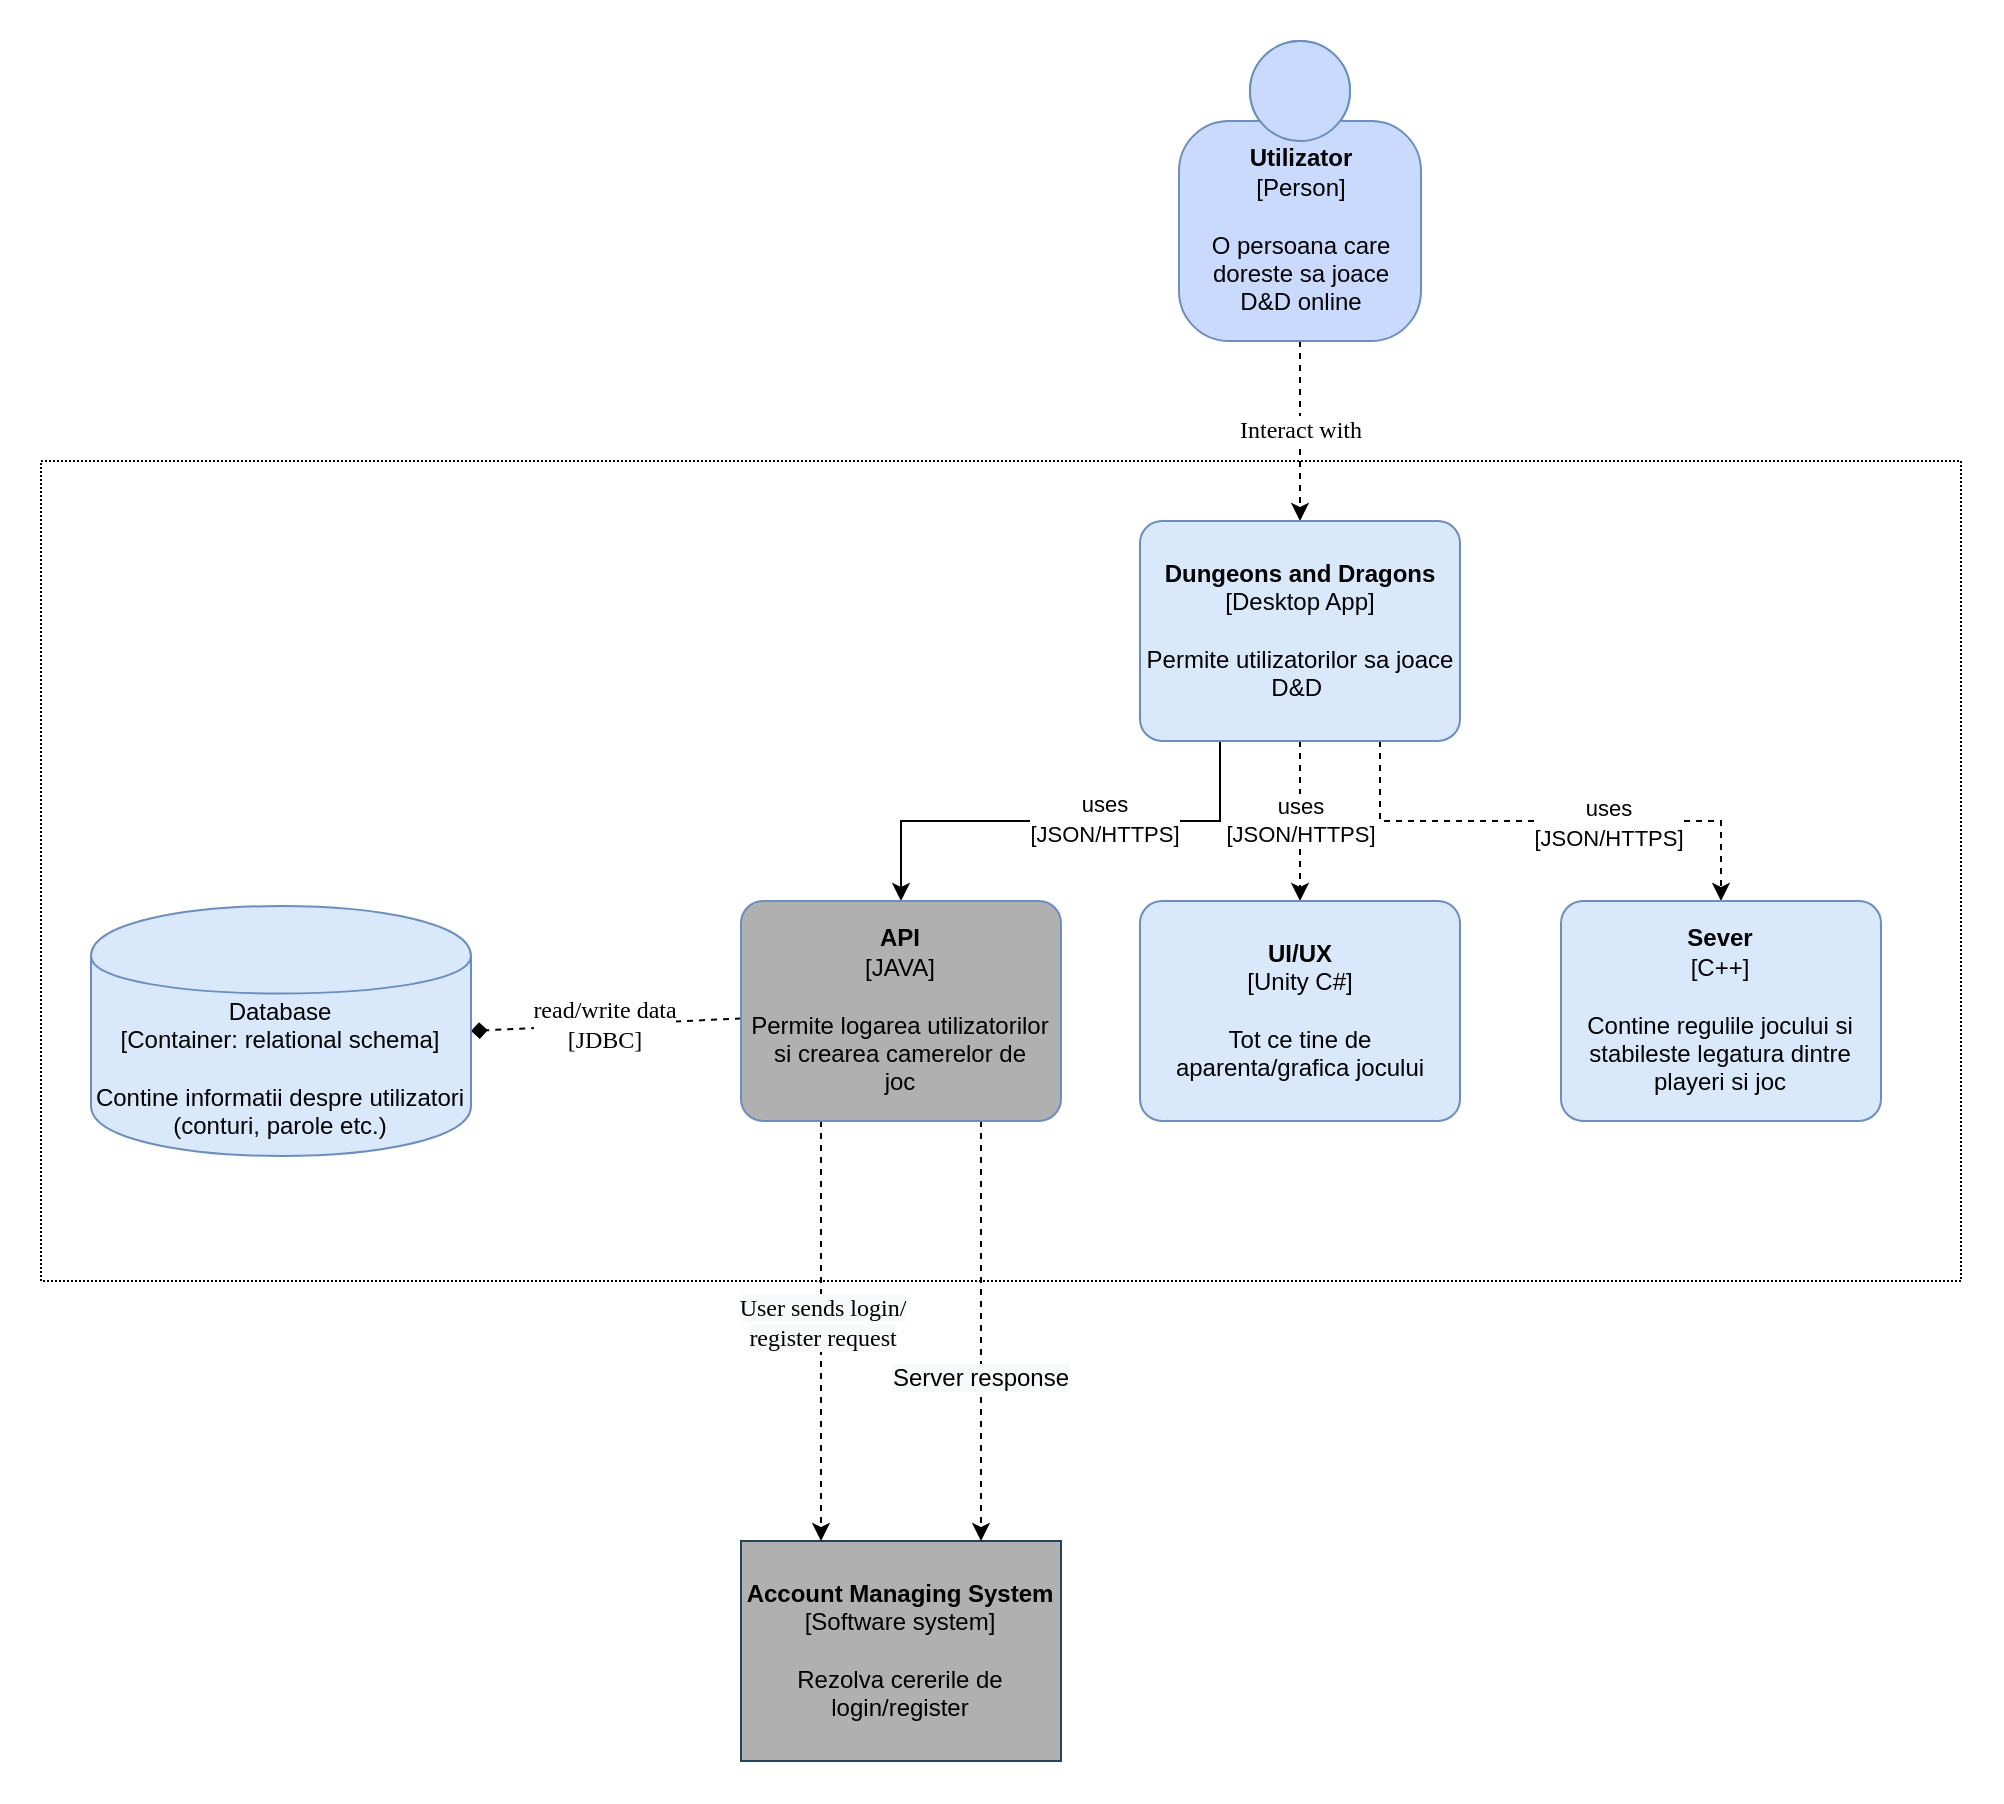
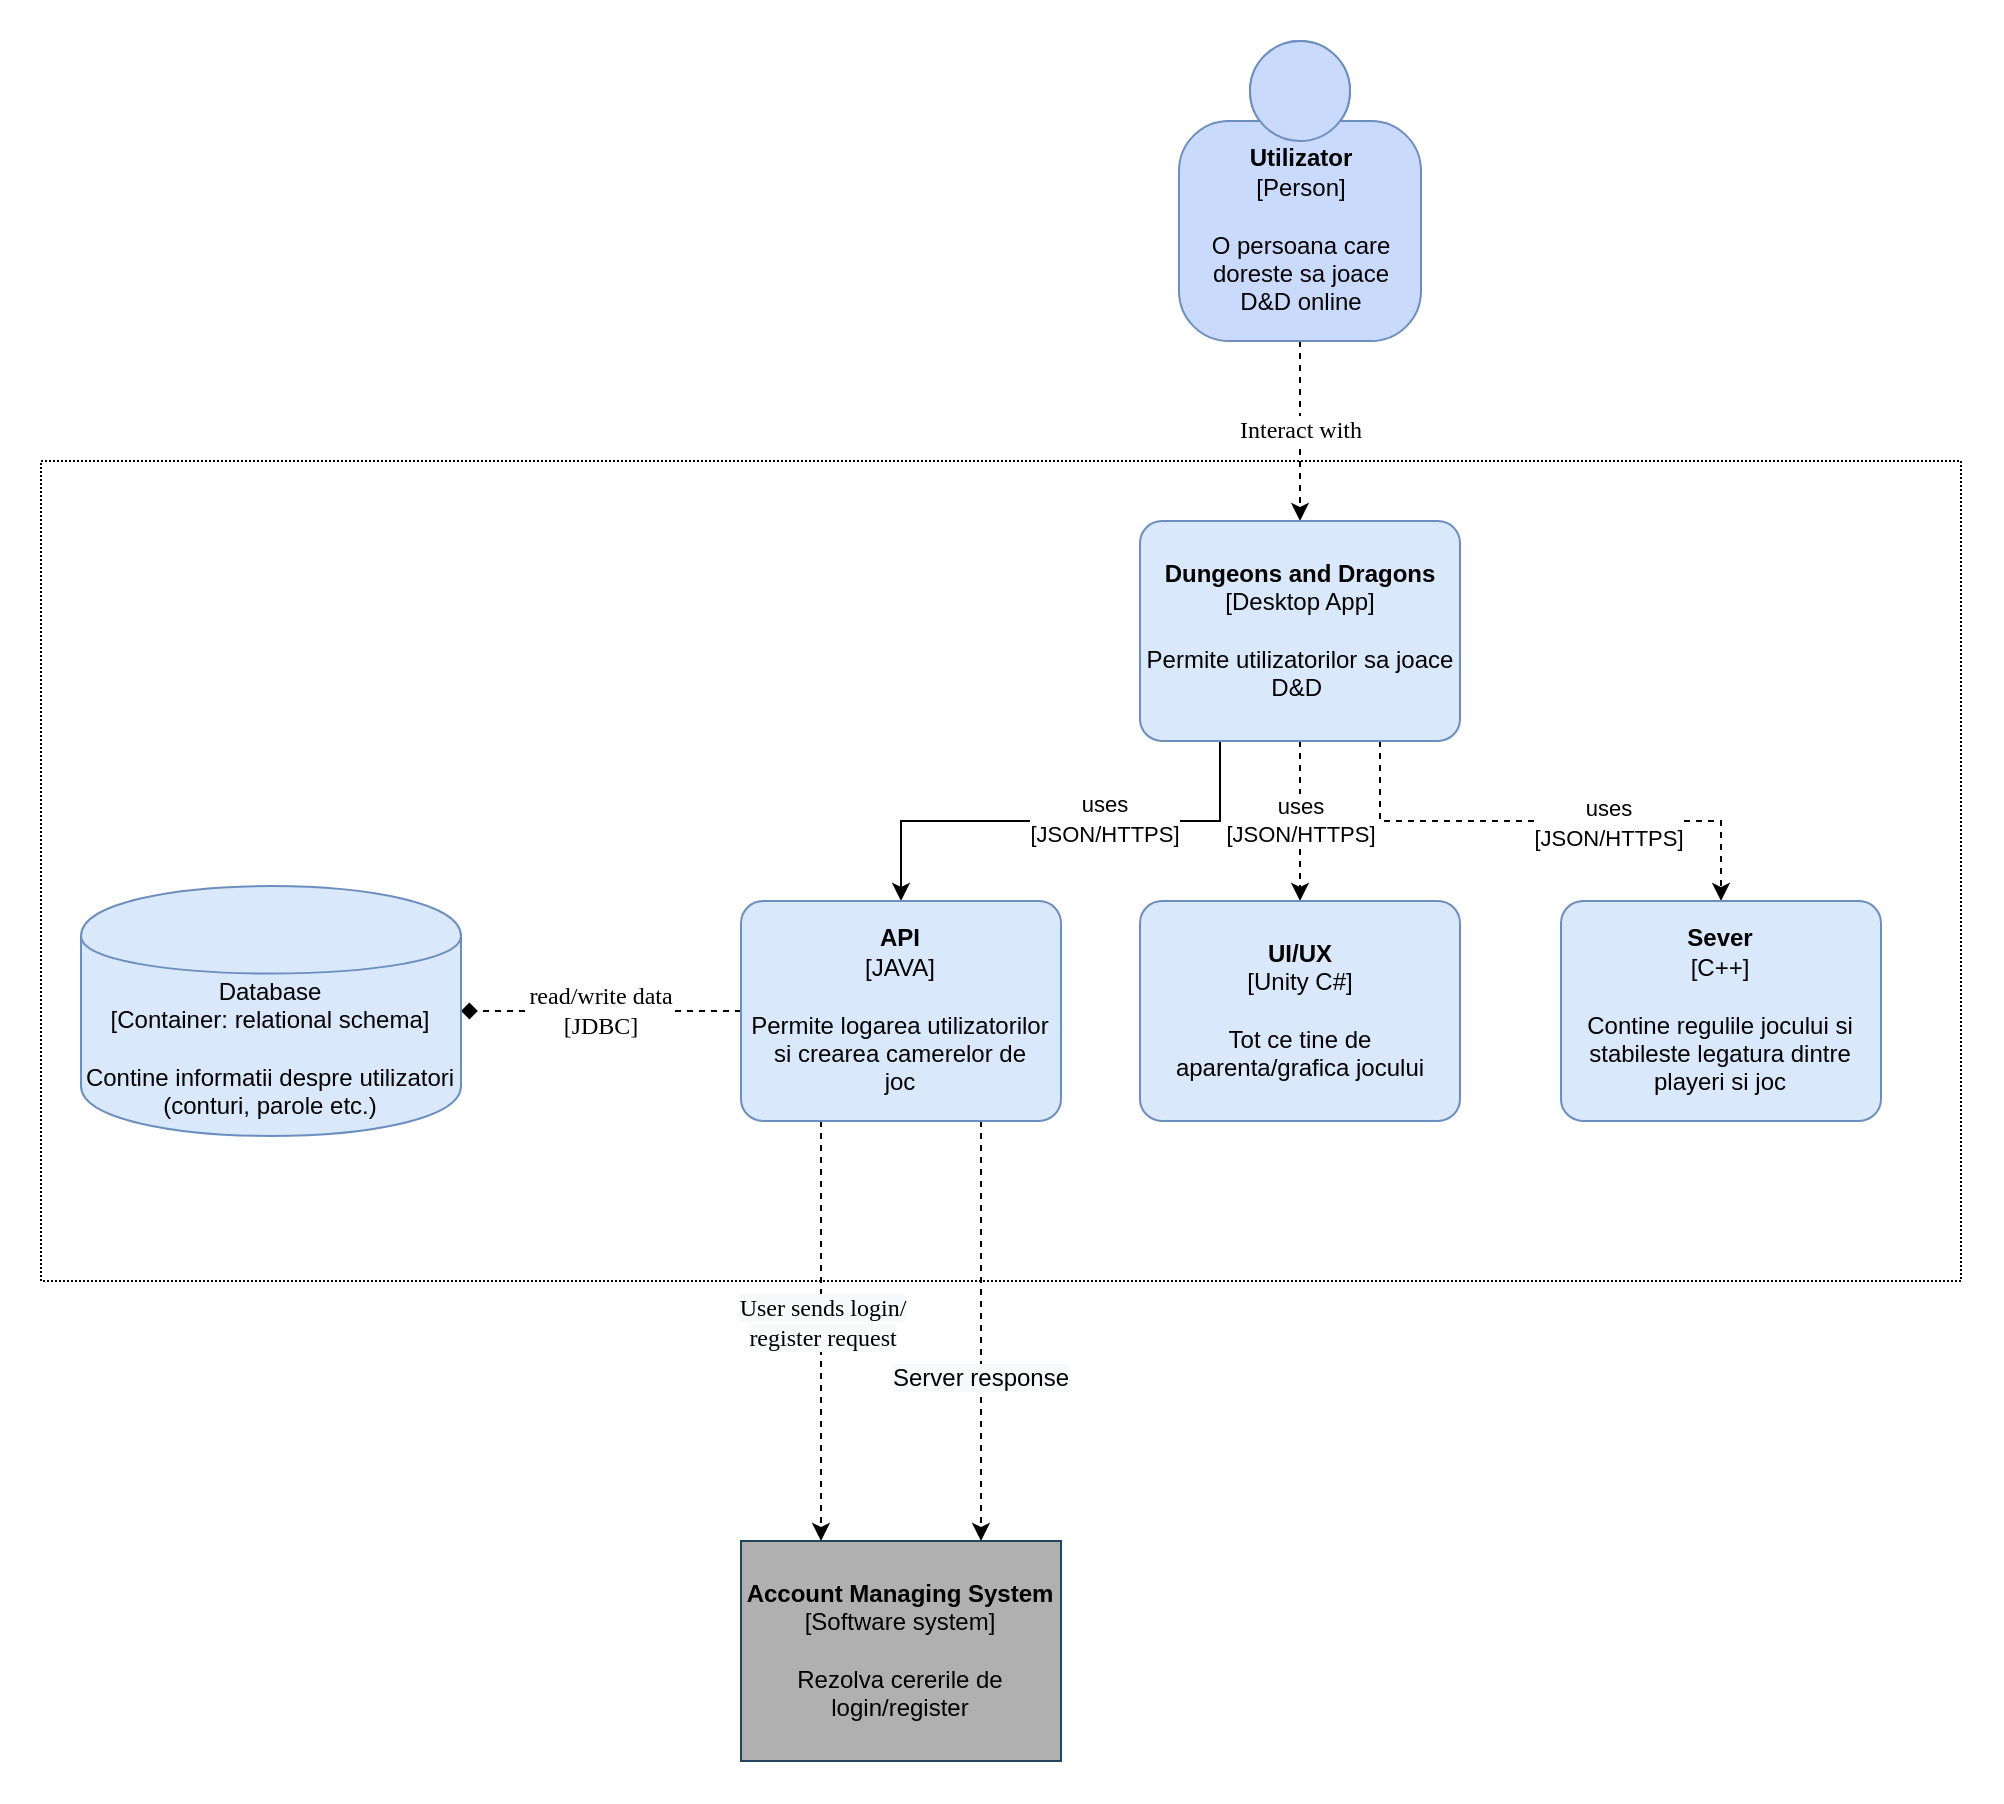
node "API [JAVA] Permite logarea utilizatorilor si crearea camerelor de joc": fillcolor #b0b0b0 -> #dae8fc
node "Database [Container: relational schema] Contine informatii despre utilizatori (conturi, parole etc.)": moved (281, 1031) -> (271, 1011)
